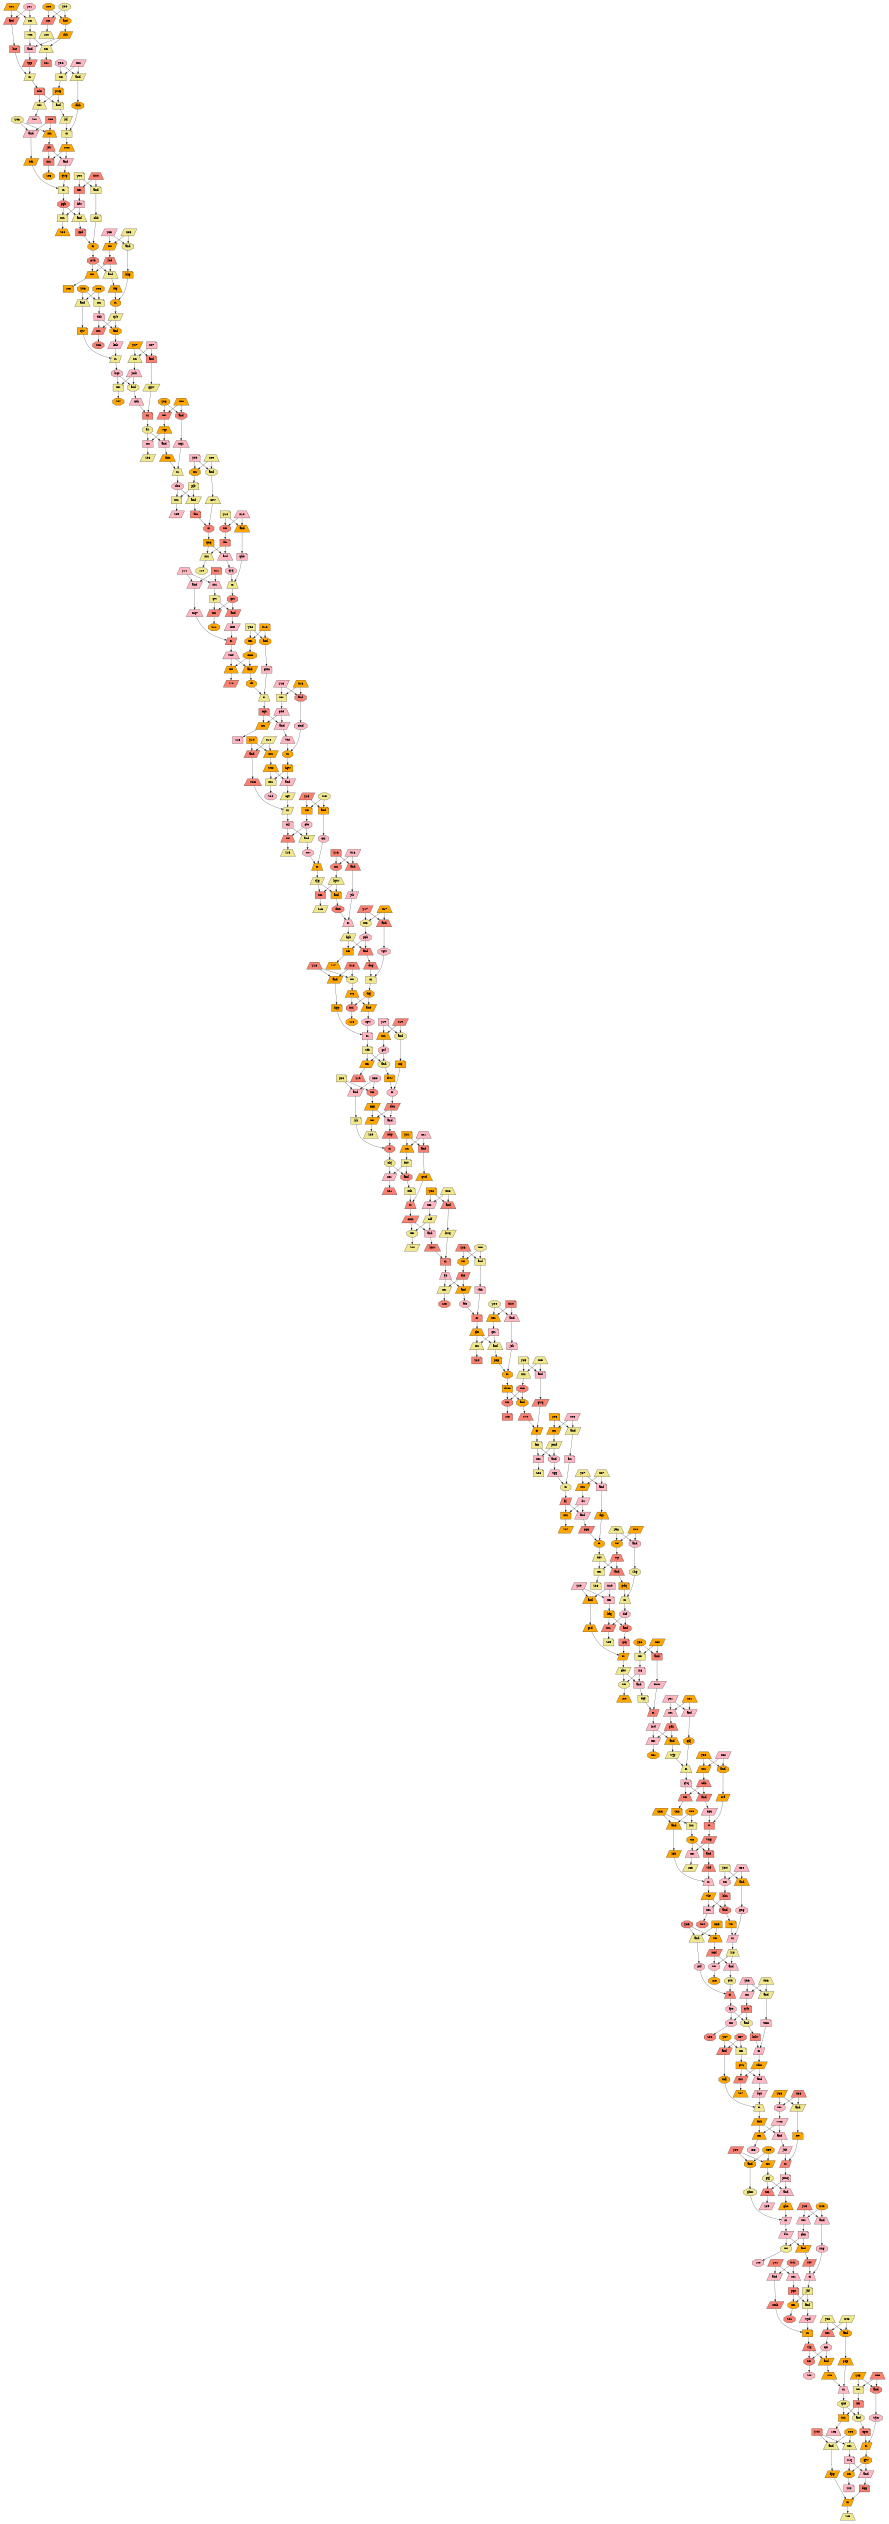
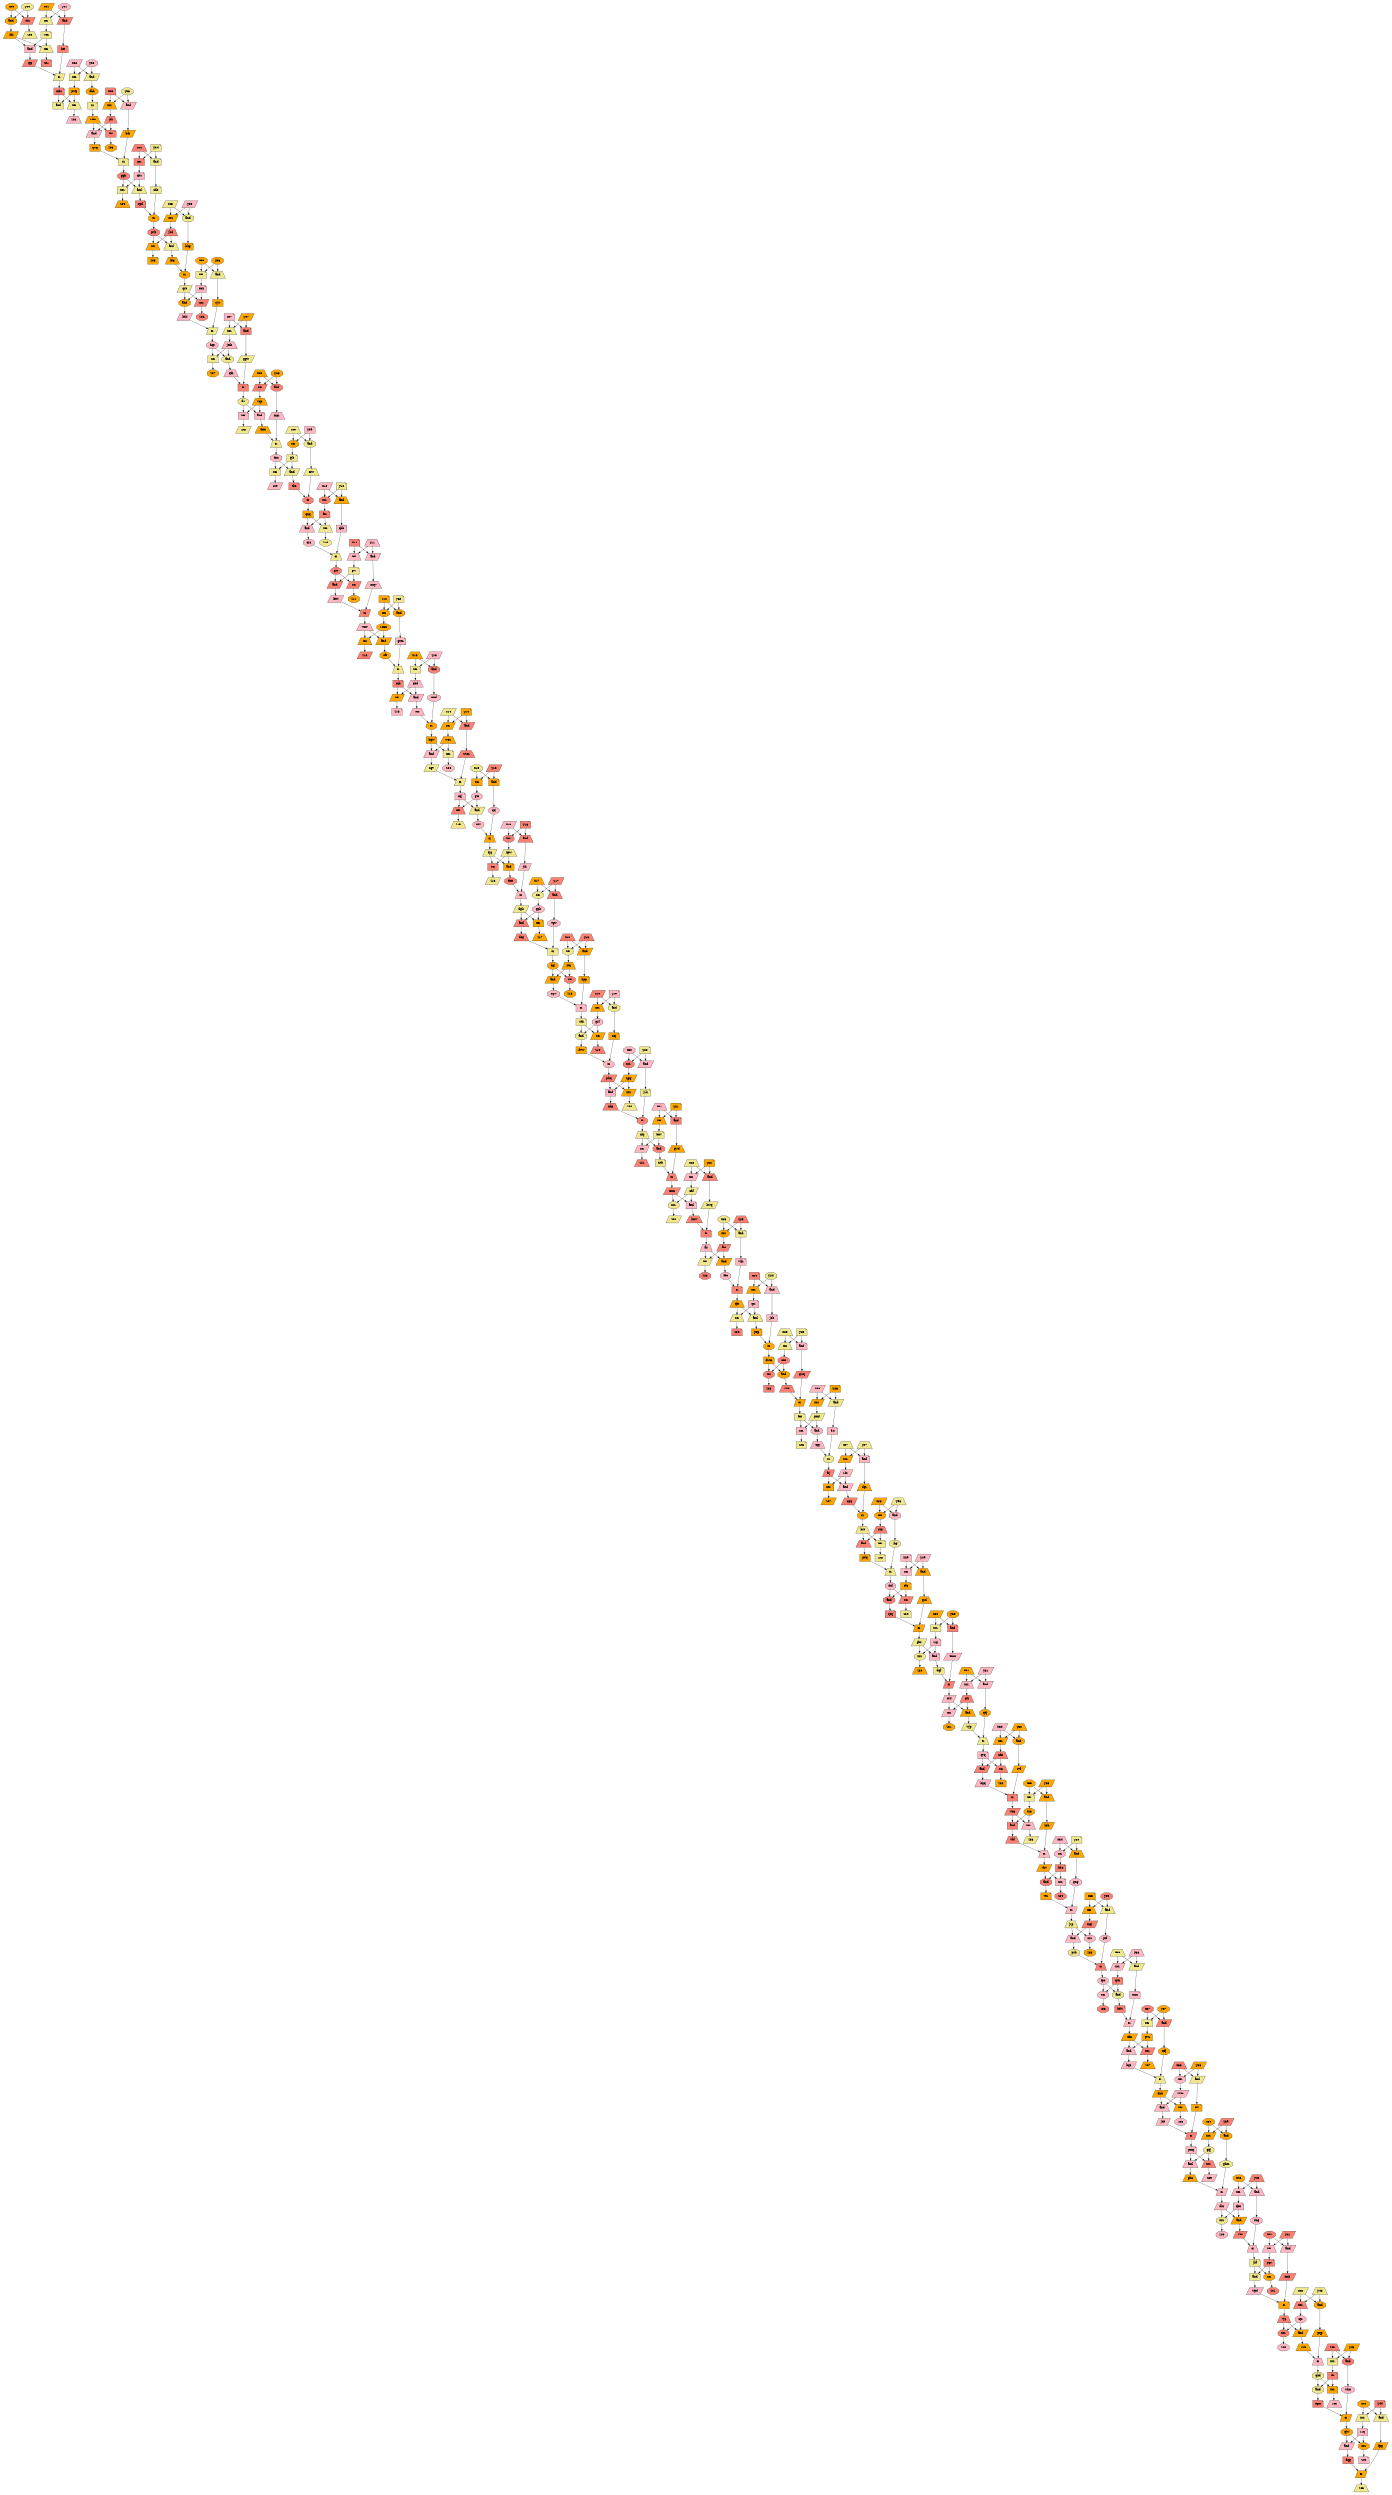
node "jdj": removed
node "x10": shape trapezium -> parallelogram
node "nhj": shape octagon -> trapezium
